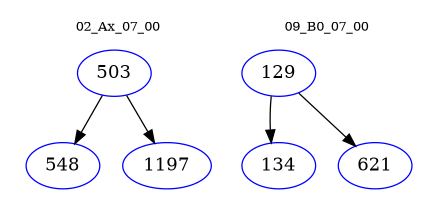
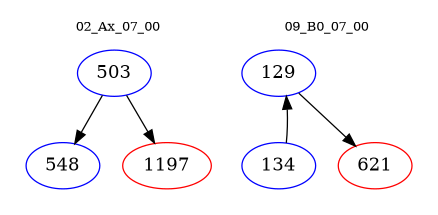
edge "129" -> "134": reversed
node "1197": color blue -> red
node "621": color blue -> red
